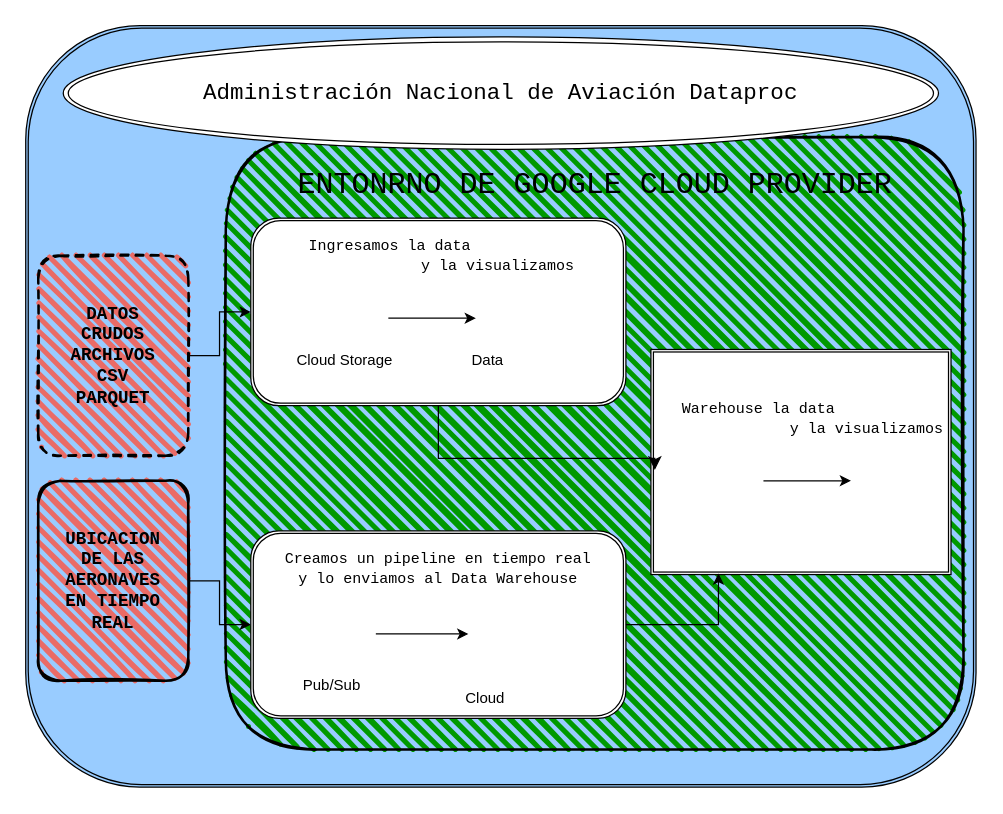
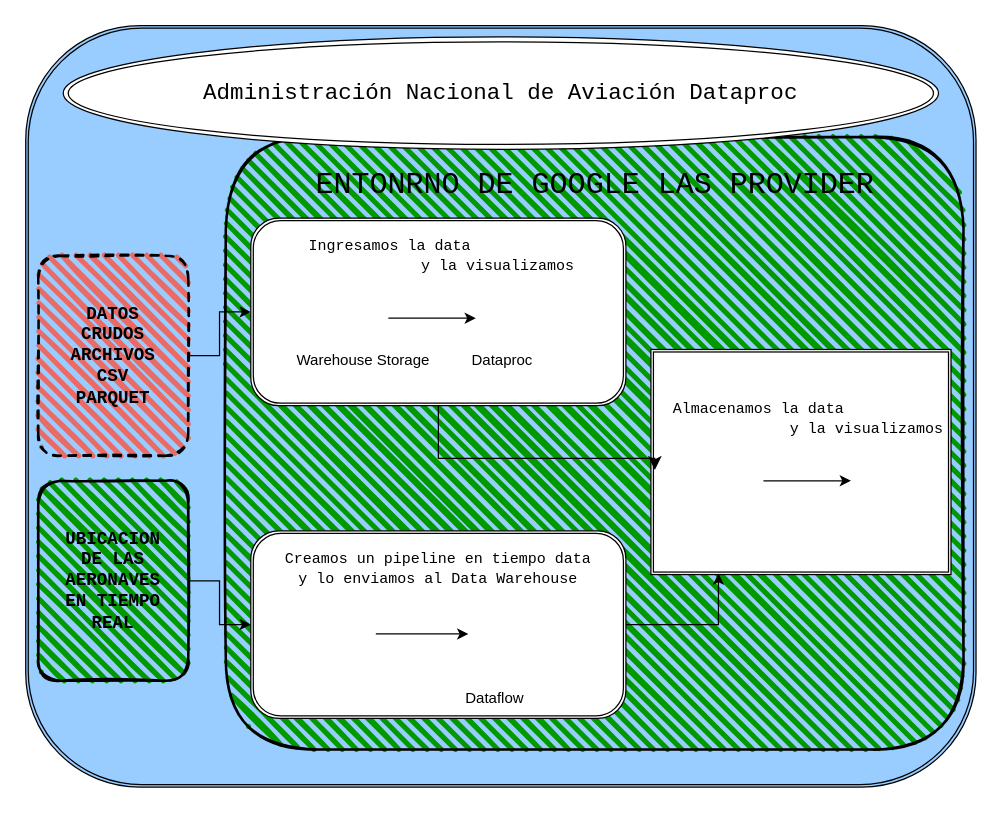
node "ENTONRNO DE GOOGLE CLOUD PROVIDER": label "ENTONRNO DE GOOGLE CLOUD PROVIDER" -> "ENTONRNO DE GOOGLE LAS PROVIDER"
node "Cloud Storage": label "Cloud Storage" -> "Warehouse Storage"
node "Data": label "Data" -> "Dataproc"
node "Warehouse la data y la visualizamos": label "Warehouse la data y la visualizamos" -> "Almacenamos la data y la visualizamos"
node "Creamos un pipeline en tiempo real y lo enviamos al Data Warehouse": label "Creamos un pipeline en tiempo real y lo enviamos al Data Warehouse" -> "Creamos un pipeline en tiempo data y lo enviamos al Data Warehouse"
node "UBICACION DE LAS AERONAVES EN TIEMPO REAL": fillcolor #ea6b66 -> #009900
node "Pub/Sub": removed
node "Cloud": label "Cloud" -> "Dataflow"
